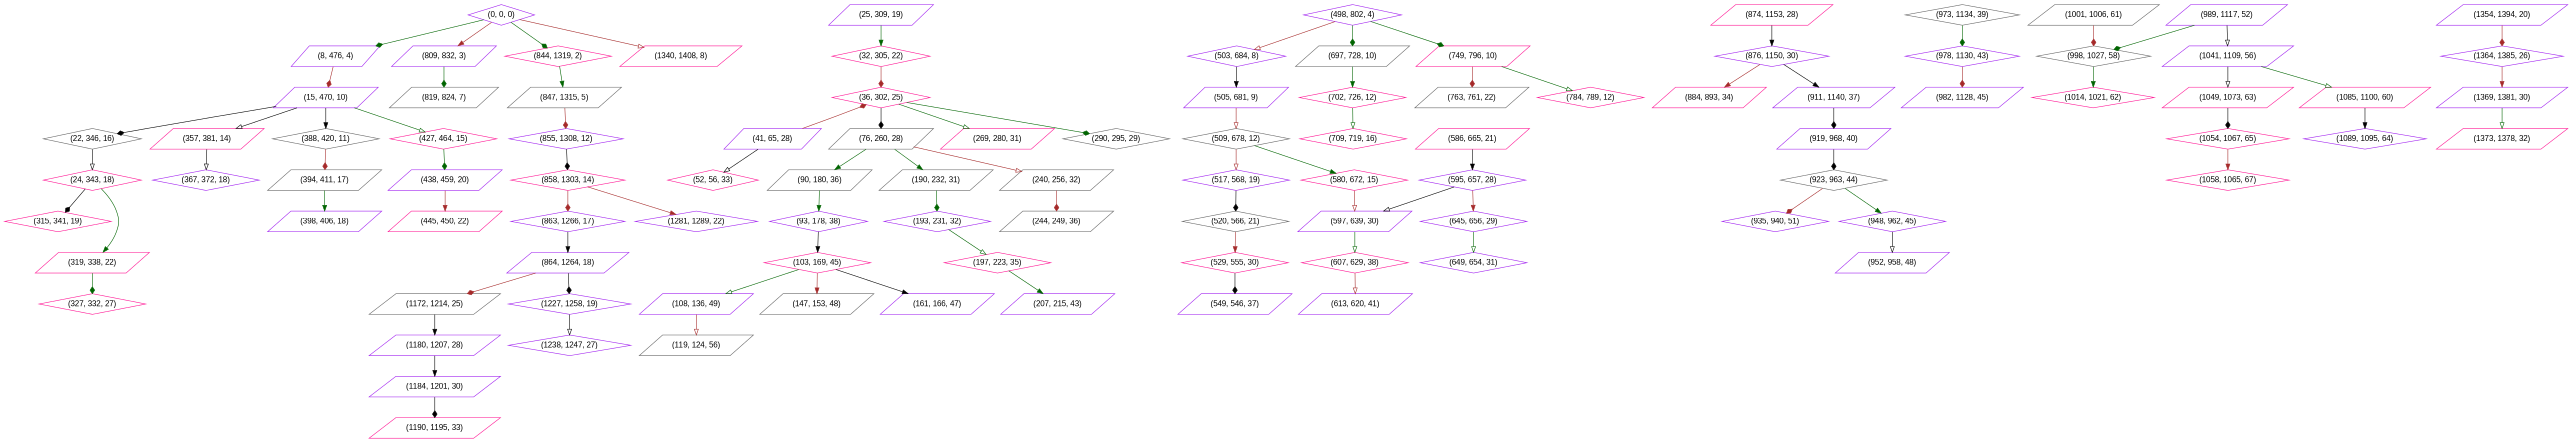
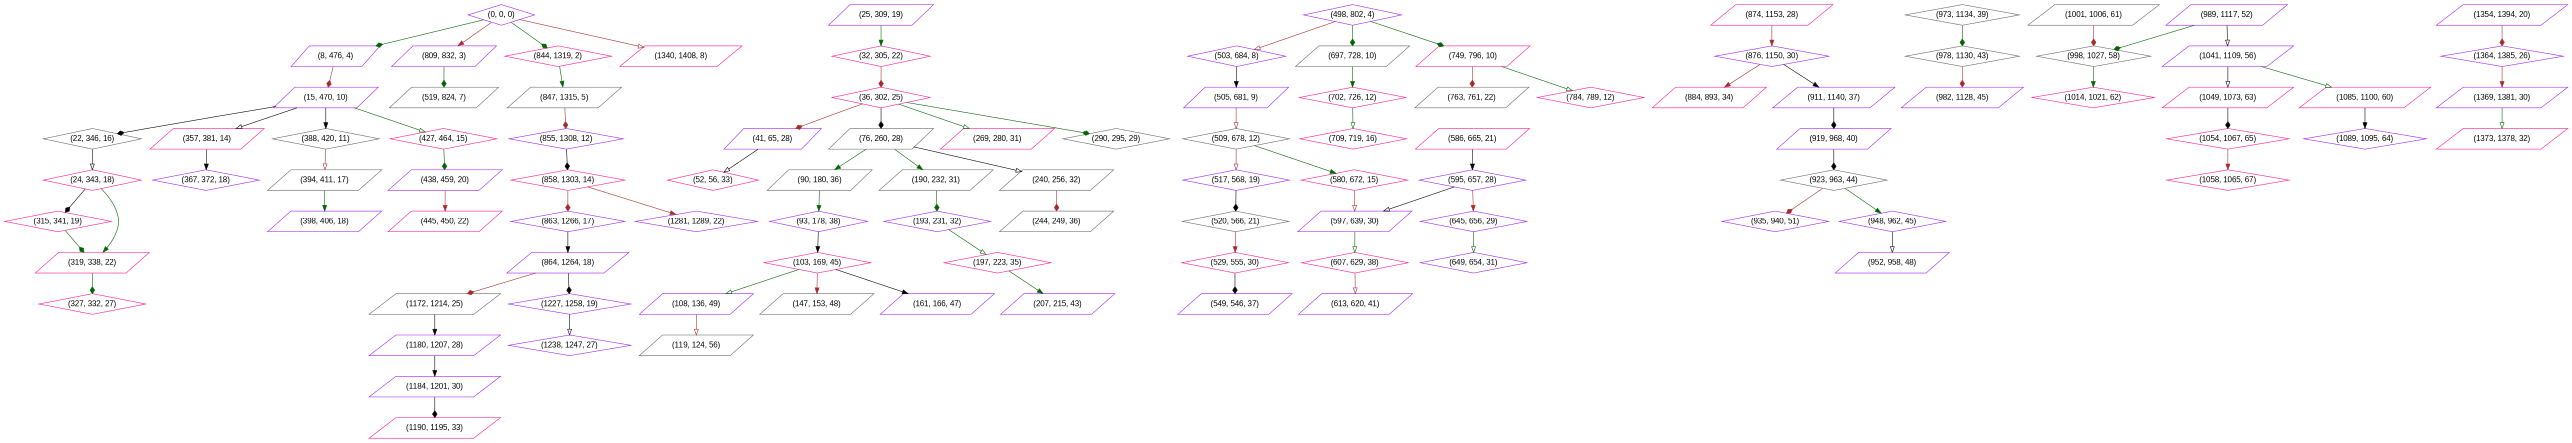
edge "(874, 1153, 28)" -> "(876, 1150, 30)": color black -> brown
node "(978, 1130, 43)": color purple -> gray40
node "(819, 824, 7)": label "(819, 824, 7)" -> "(519, 824, 7)"
edge "(41, 65, 28)" -> "(36, 302, 25)": reversed
edge "(388, 420, 11)" -> "(394, 411, 17)": arrowhead diamond -> onormal
edge "(357, 381, 14)" -> "(367, 372, 18)": arrowhead onormal -> normal
edge "(76, 260, 28)" -> "(240, 256, 32)": color brown -> black
edge "(315, 341, 19)" -> "(319, 338, 22)": added
